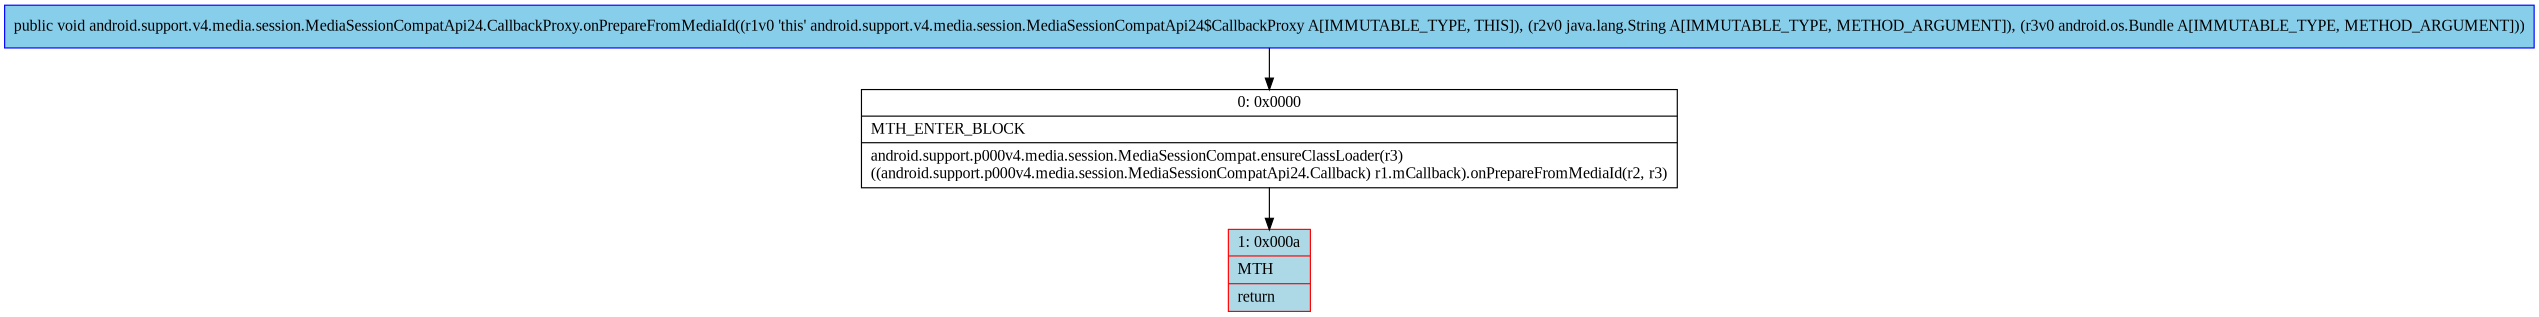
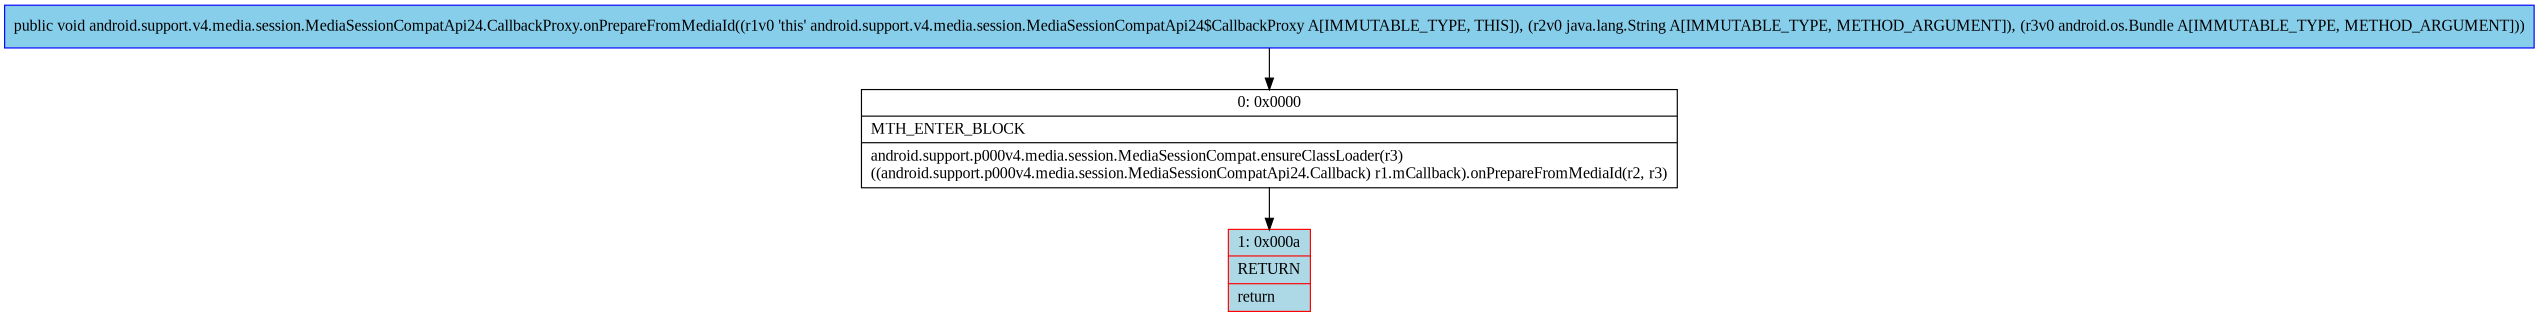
node "1: 0x000a": text "MTH" -> "RETURN"
